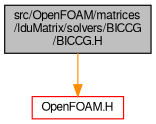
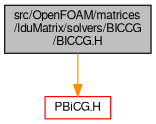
node "OpenFOAM.H": label "OpenFOAM.H" -> "PBiCG.H"
